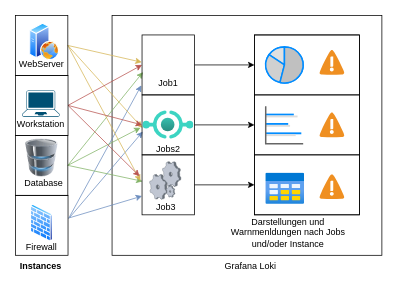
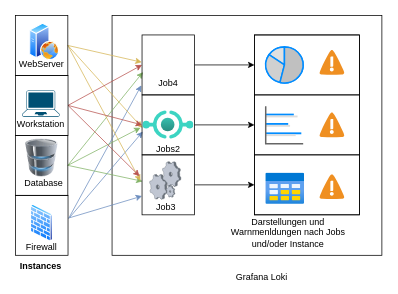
node "Job1": label "Job1" -> "Job4"
node "Grafana Loki": moved (251, 267) -> (262, 278)
